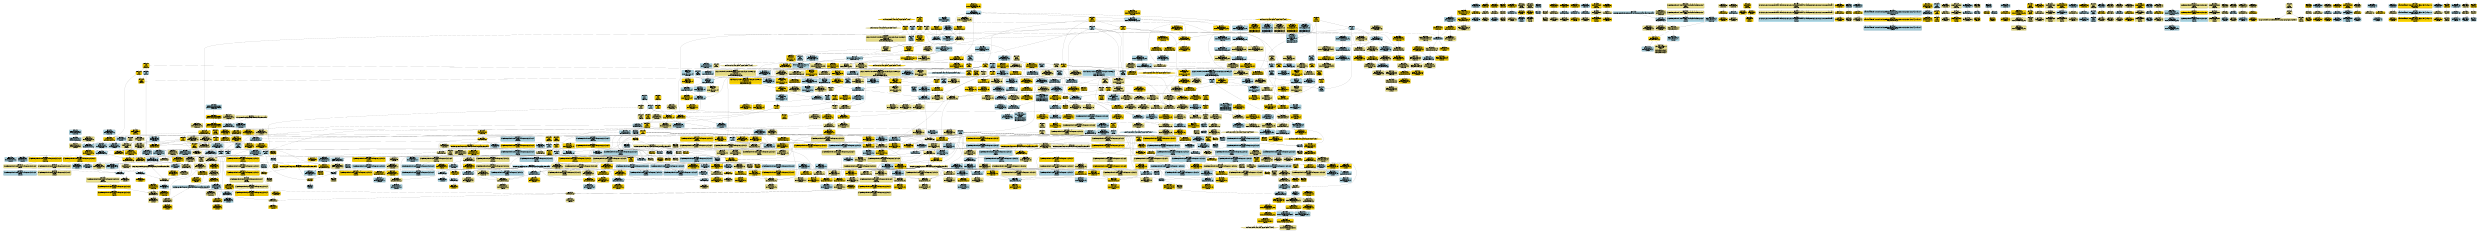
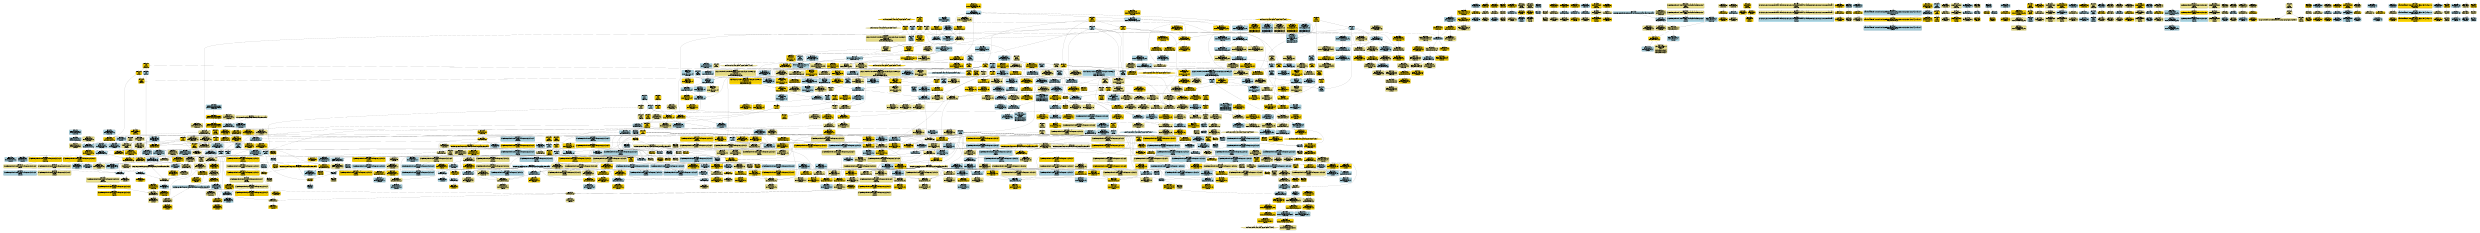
node "CE0x41b1860": fillcolor khaki -> lightblue
node "CE0x41684a0": fillcolor gold -> khaki
